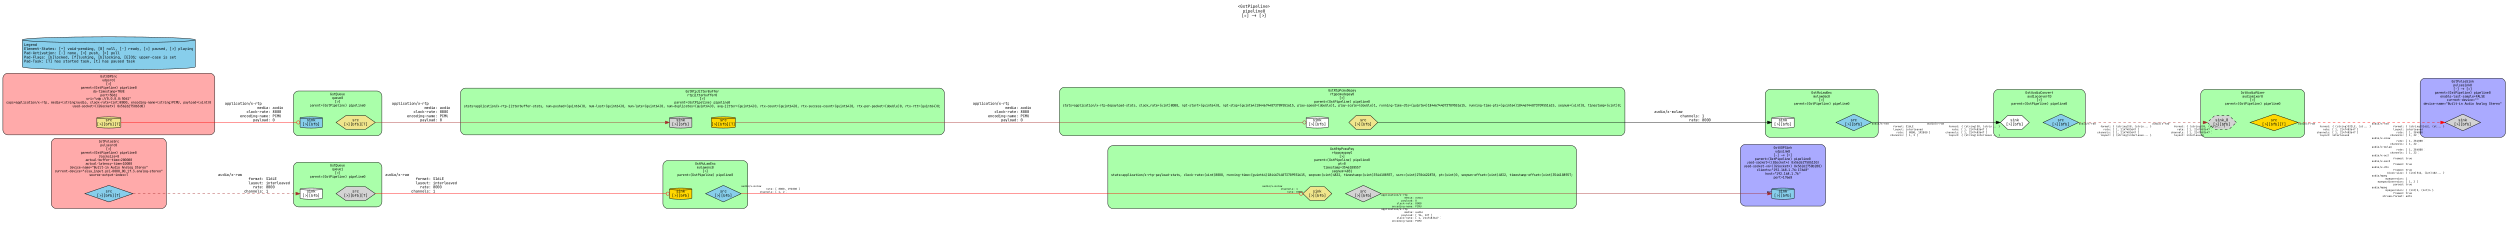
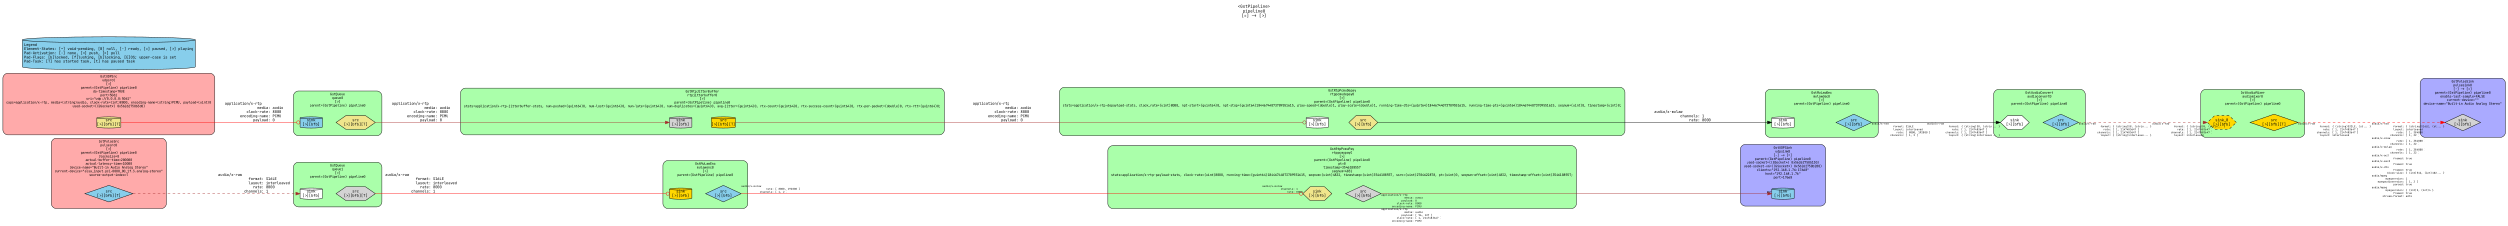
node "sink_0 [>][bfb]": fillcolor lightgrey -> gold
